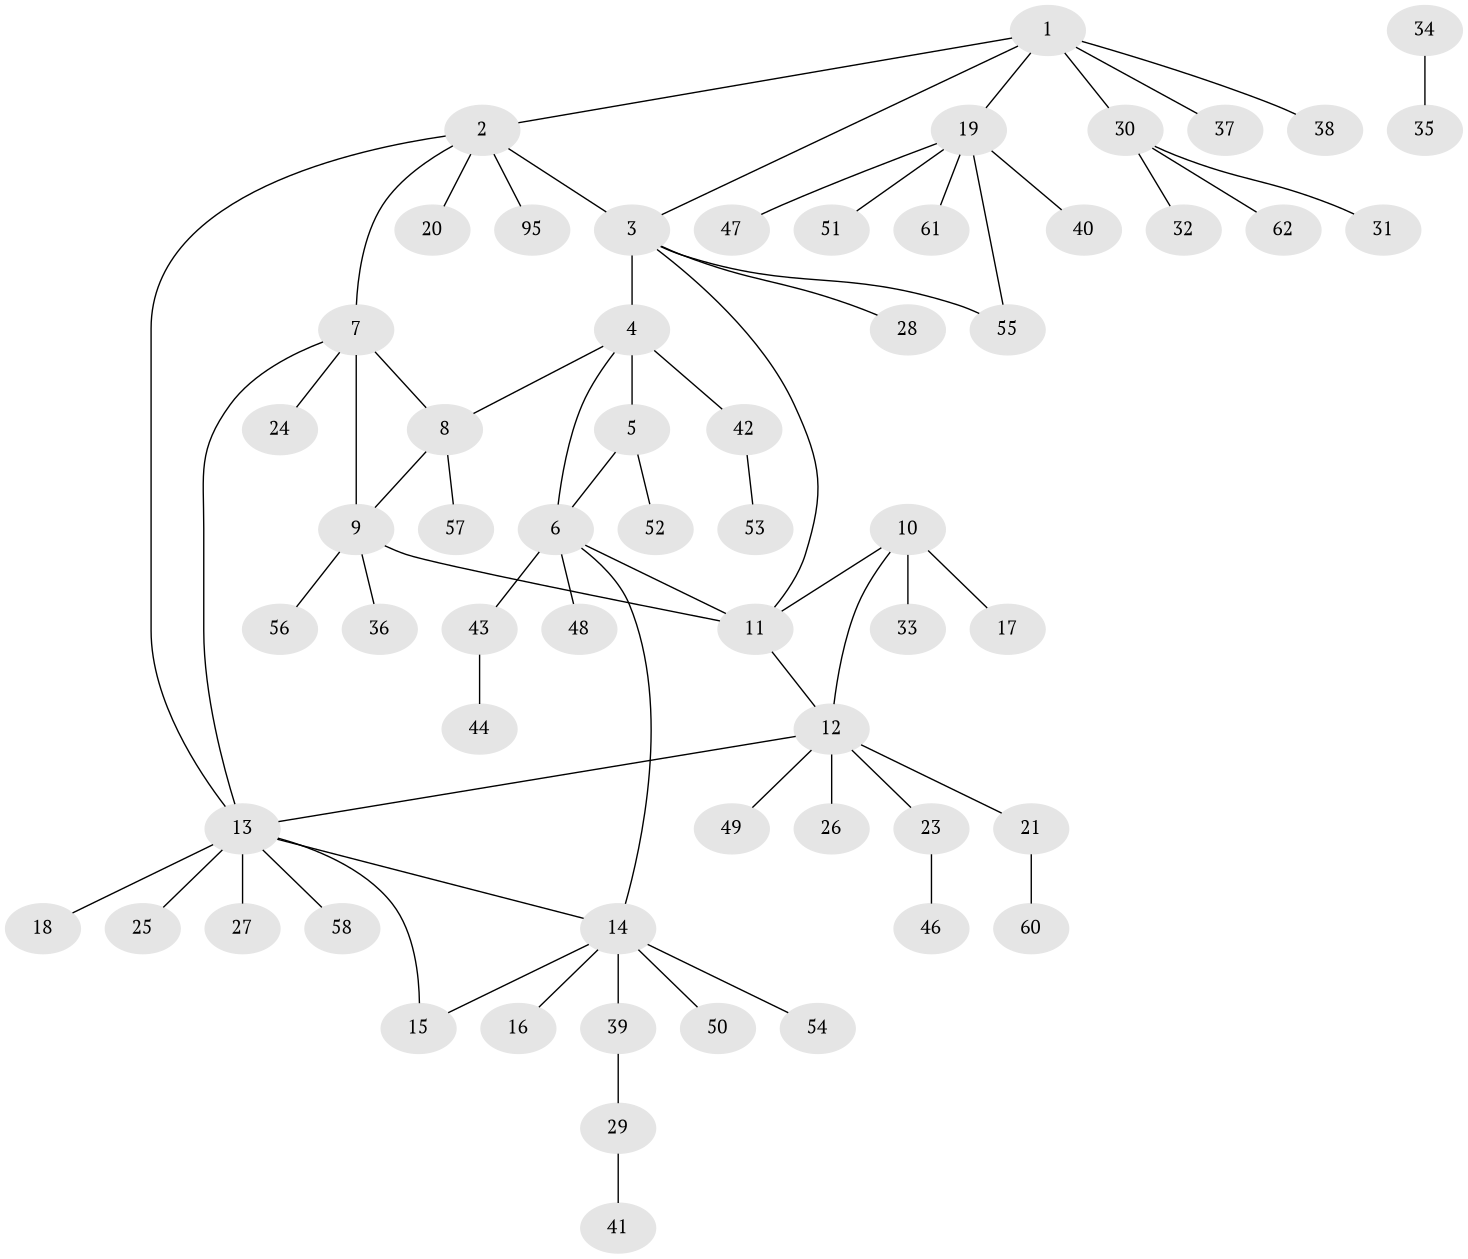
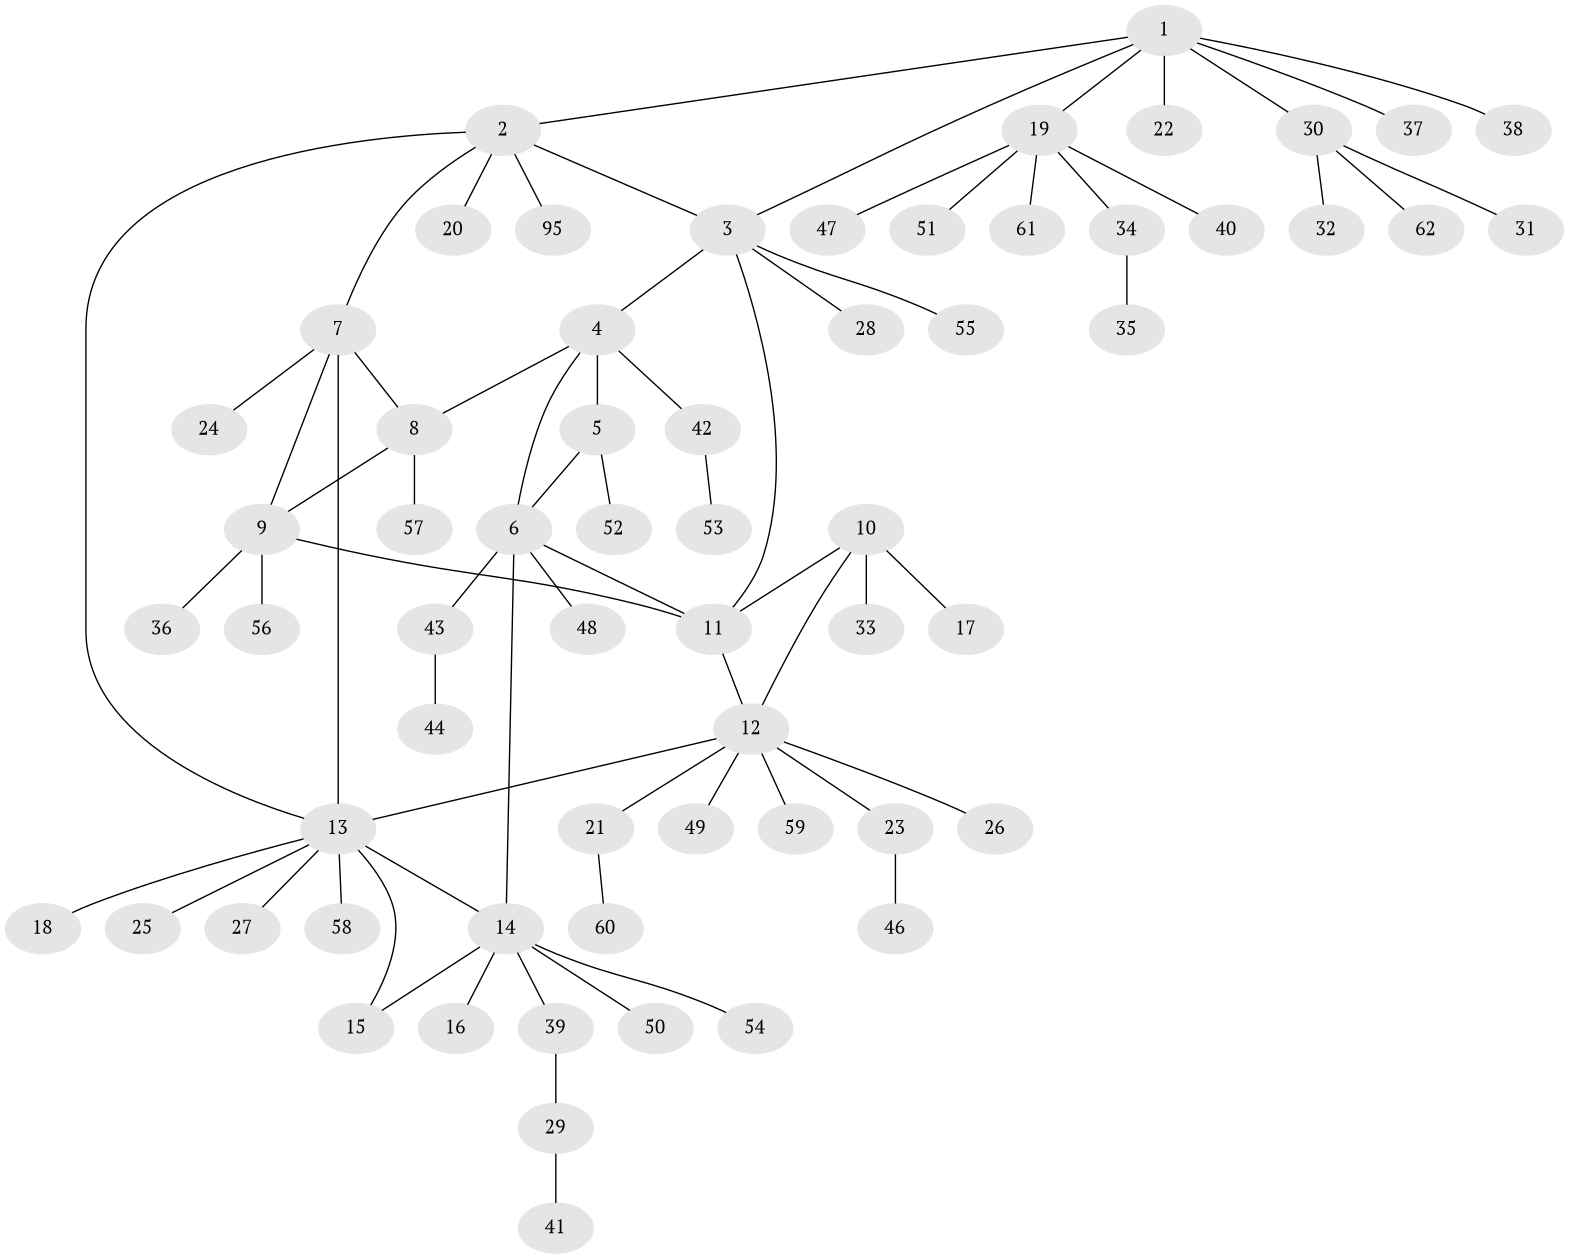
node "22": added
edge "19" -- "55": now "19" -- "34"
node "59": added
